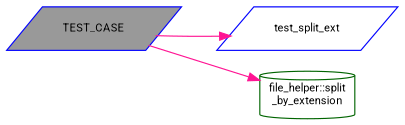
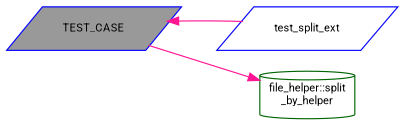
edge "TEST_CASE" -> "test_split_ext": reversed
node "file_helper::split _by_extension": label "file_helper::split _by_extension" -> "file_helper::split _by_helper"
